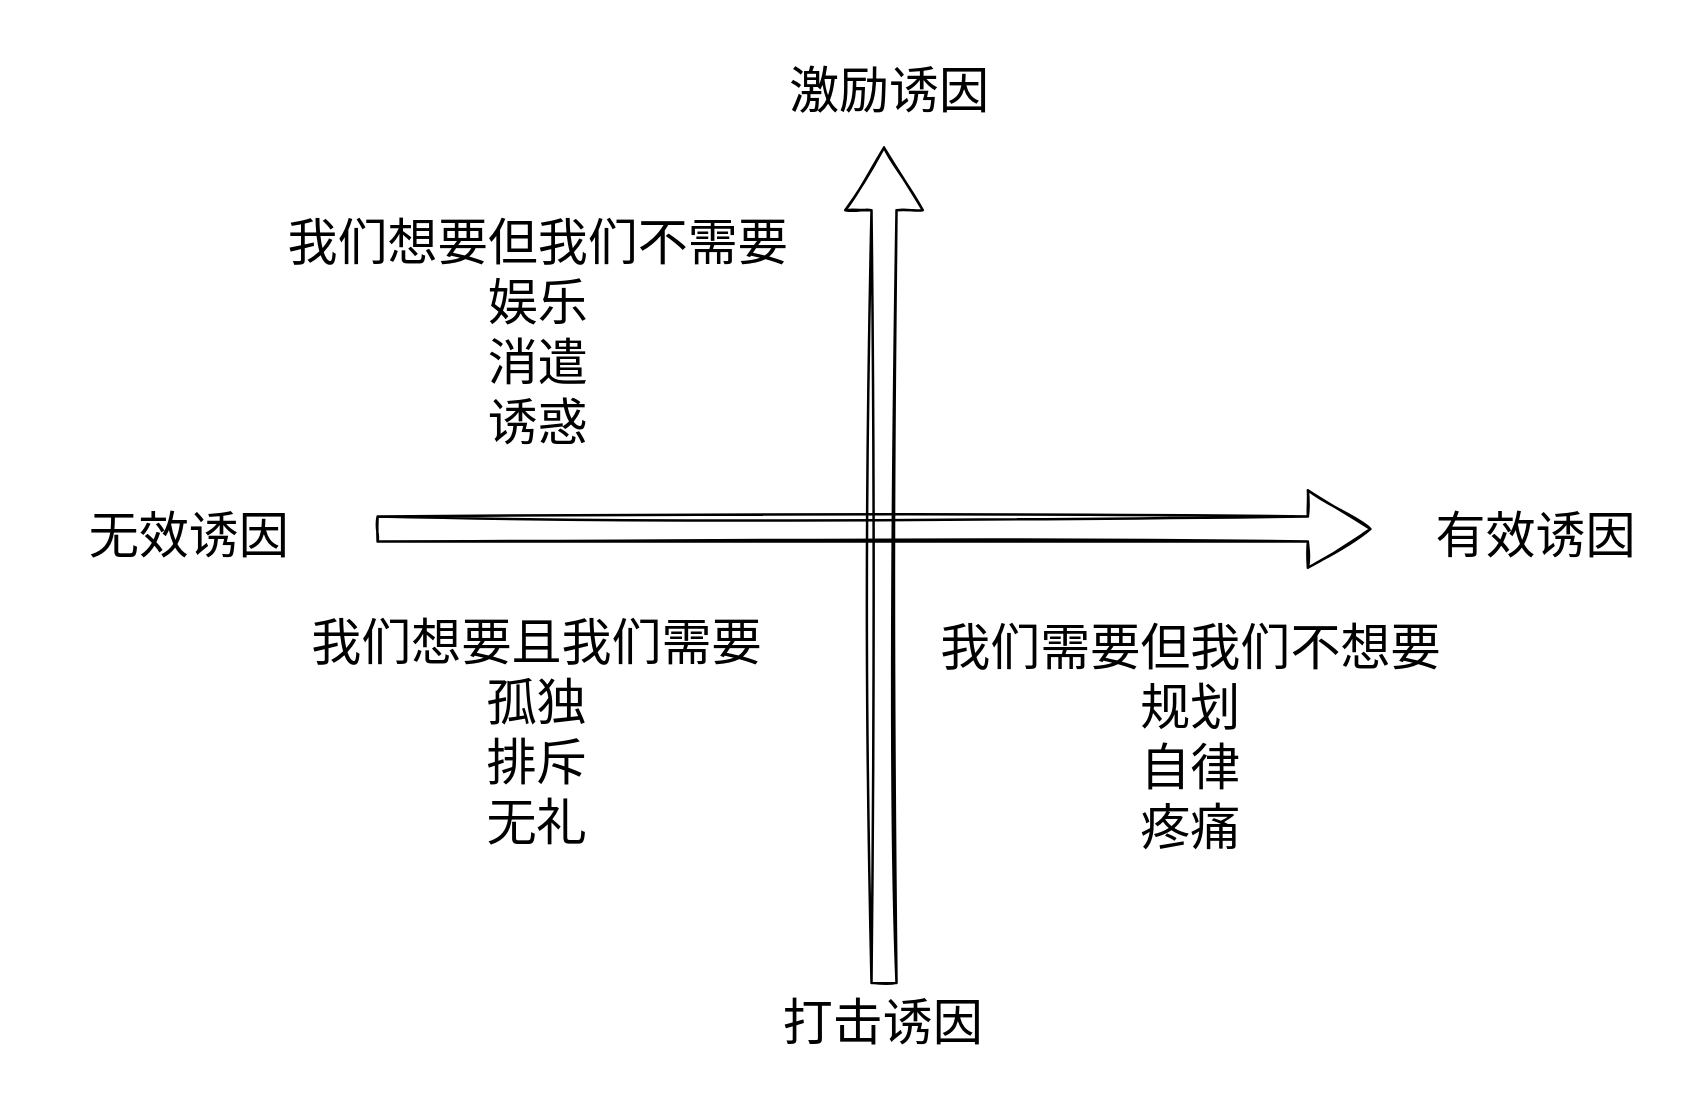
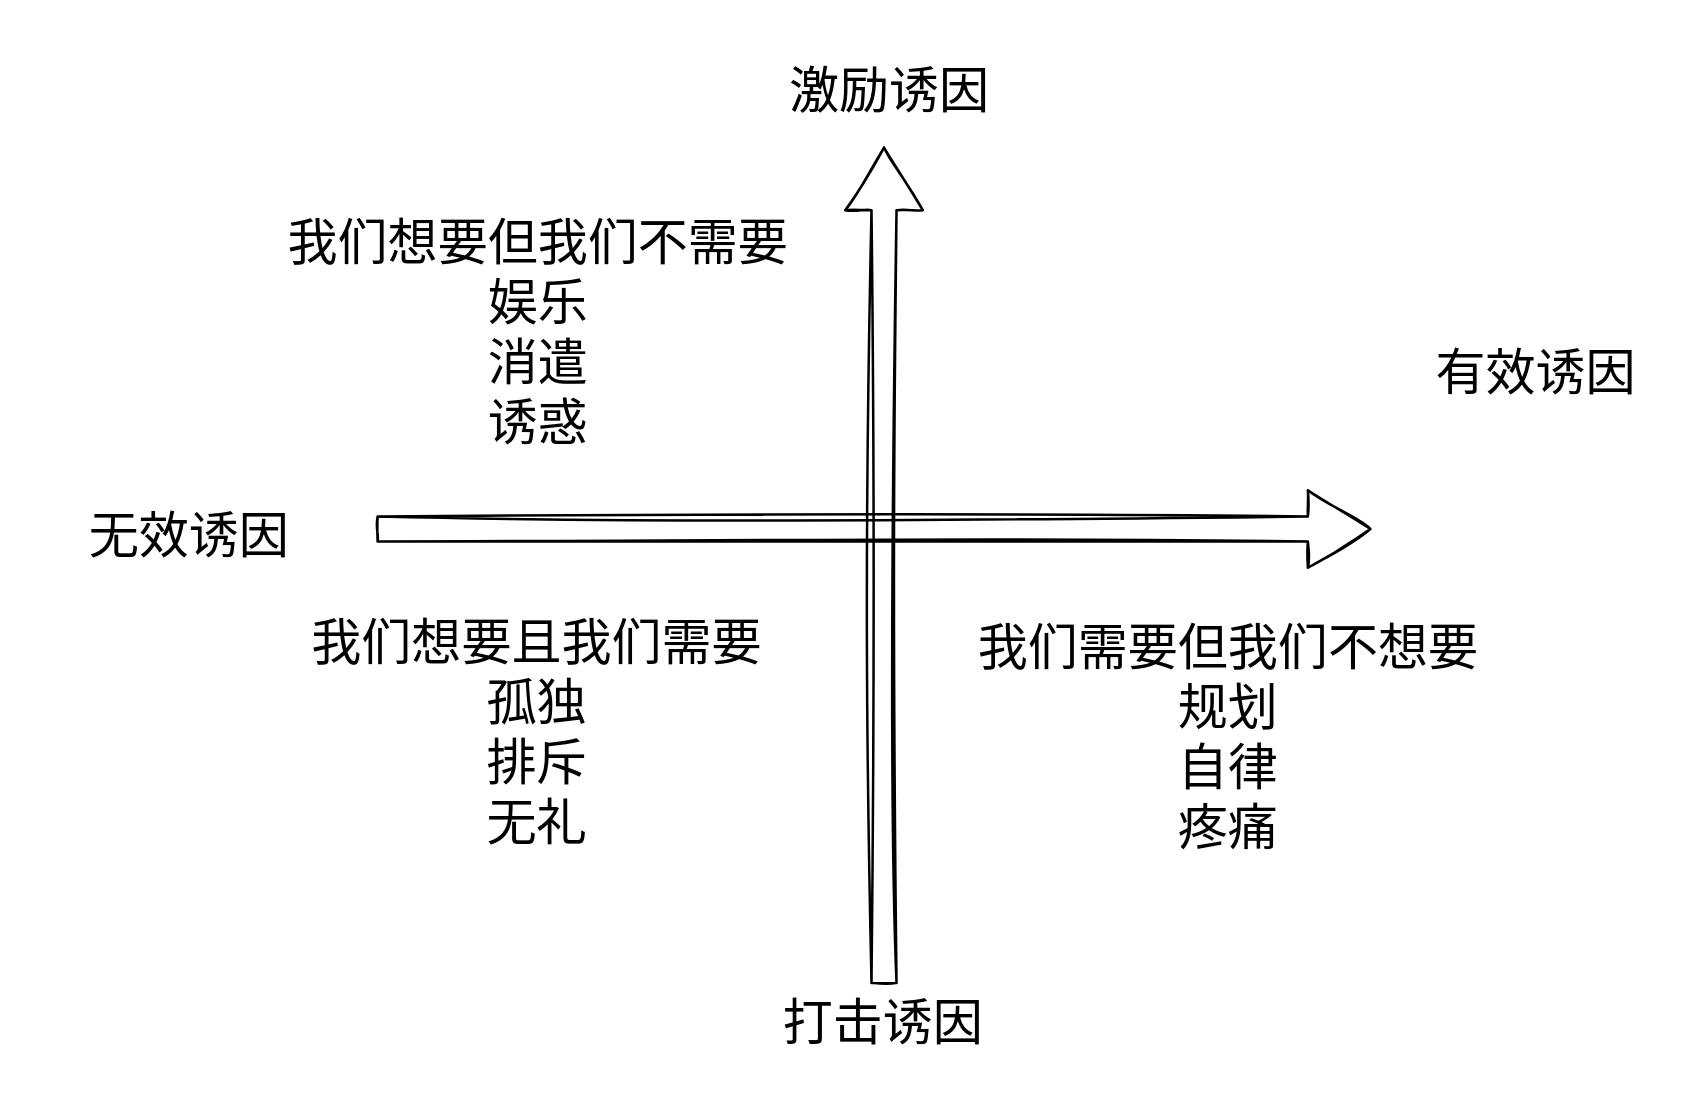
node "有效诱因": moved (1536, 534) -> (1536, 371)
node "我们需要但我们不想要 规划 自律 疼痛": moved (1191, 735) -> (1229, 735)
